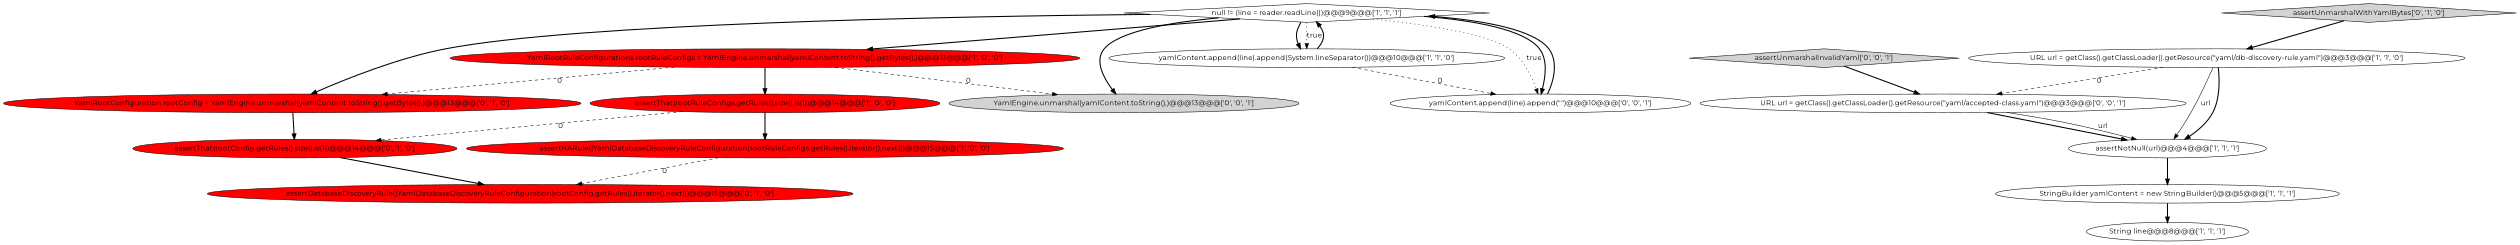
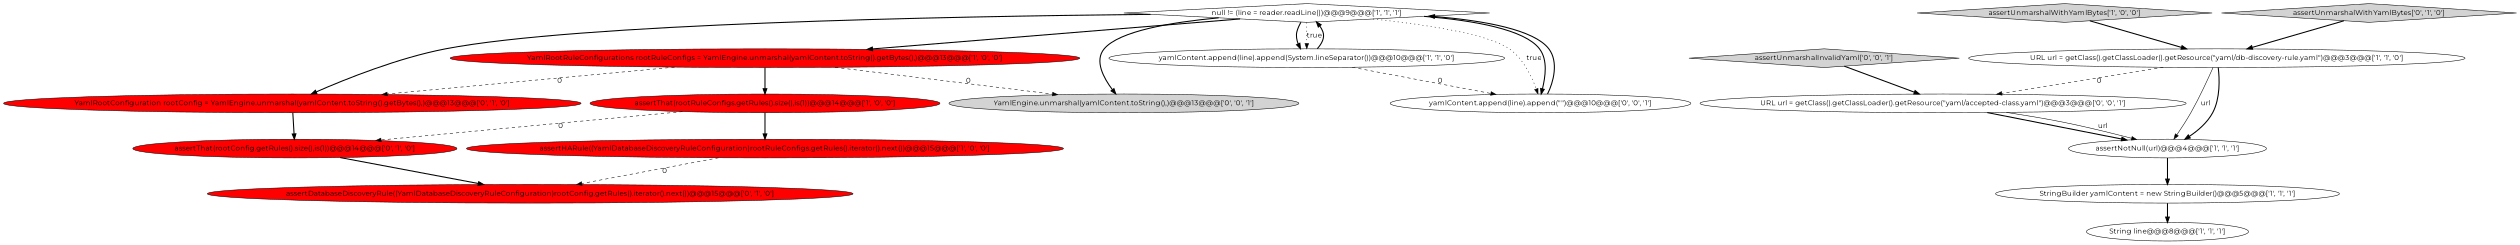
node "assertUnmarshalWithYamlBytes['1', '0', '0']": added
